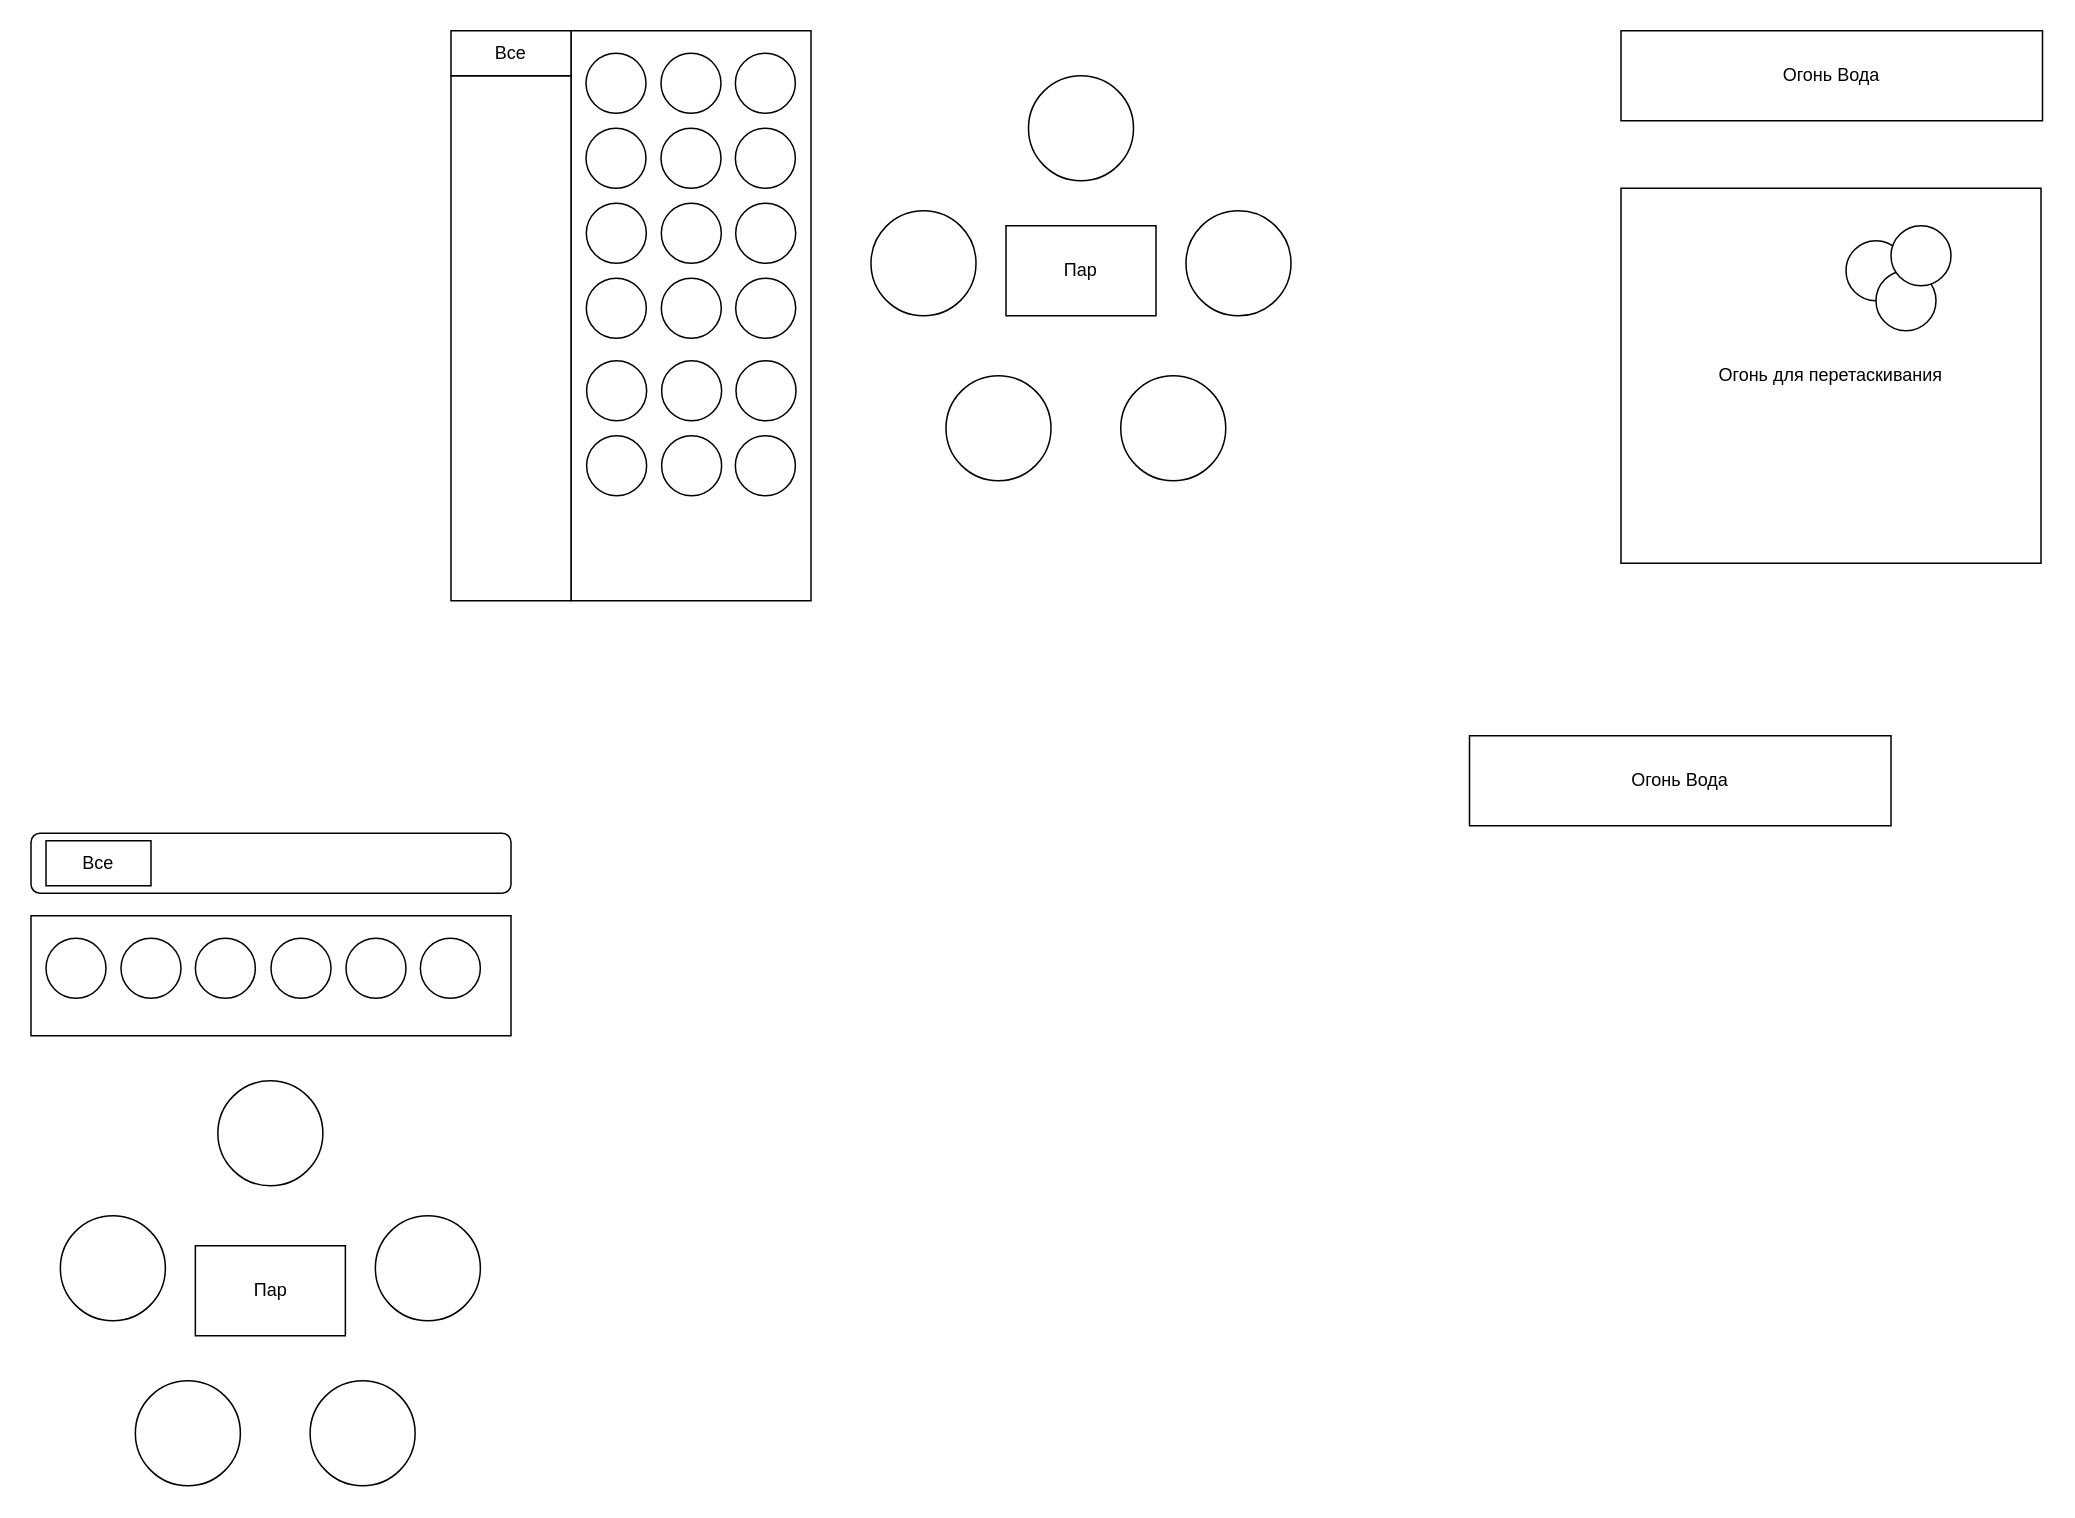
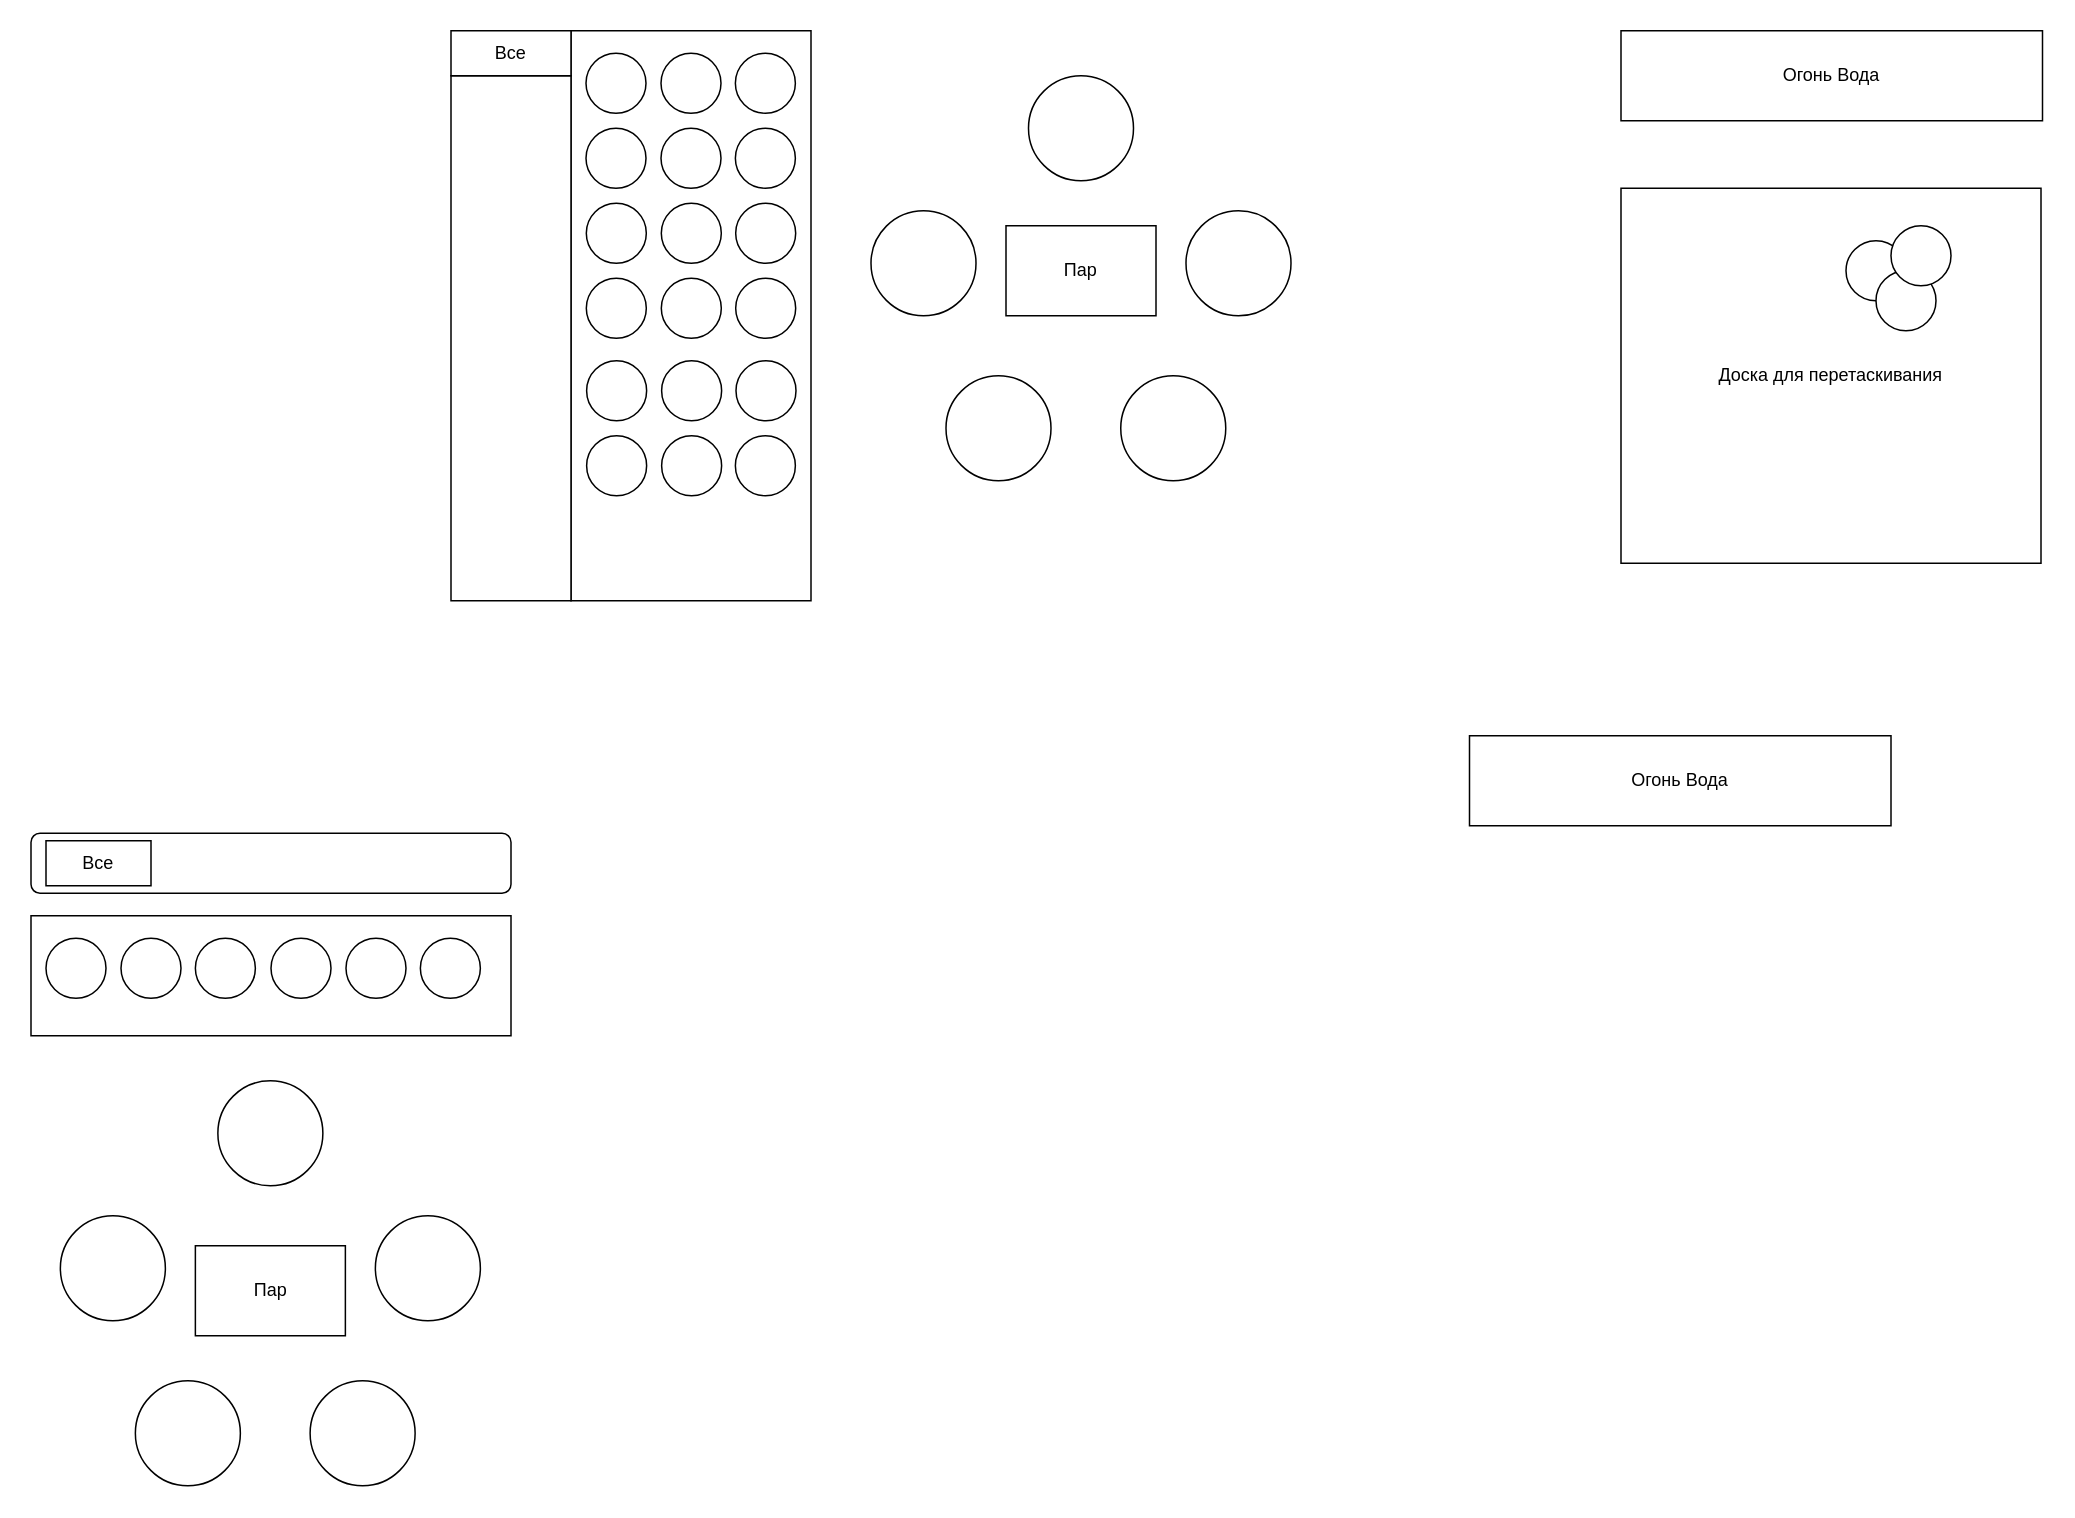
node "Огонь для перетаскивания": label "Огонь для перетаскивания" -> "Доска для перетаскивания"
